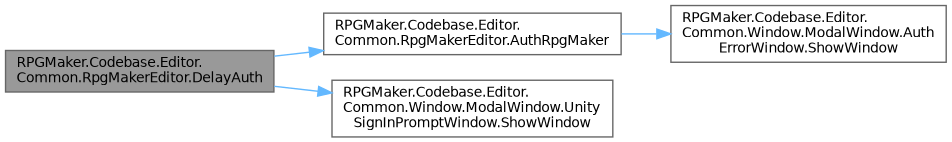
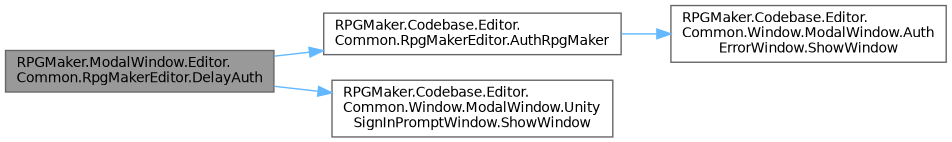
node "RPGMaker.Codebase.Editor. Common.RpgMakerEditor.DelayAuth": label "RPGMaker.Codebase.Editor. Common.RpgMakerEditor.DelayAuth" -> "RPGMaker.ModalWindow.Editor. Common.RpgMakerEditor.DelayAuth"
